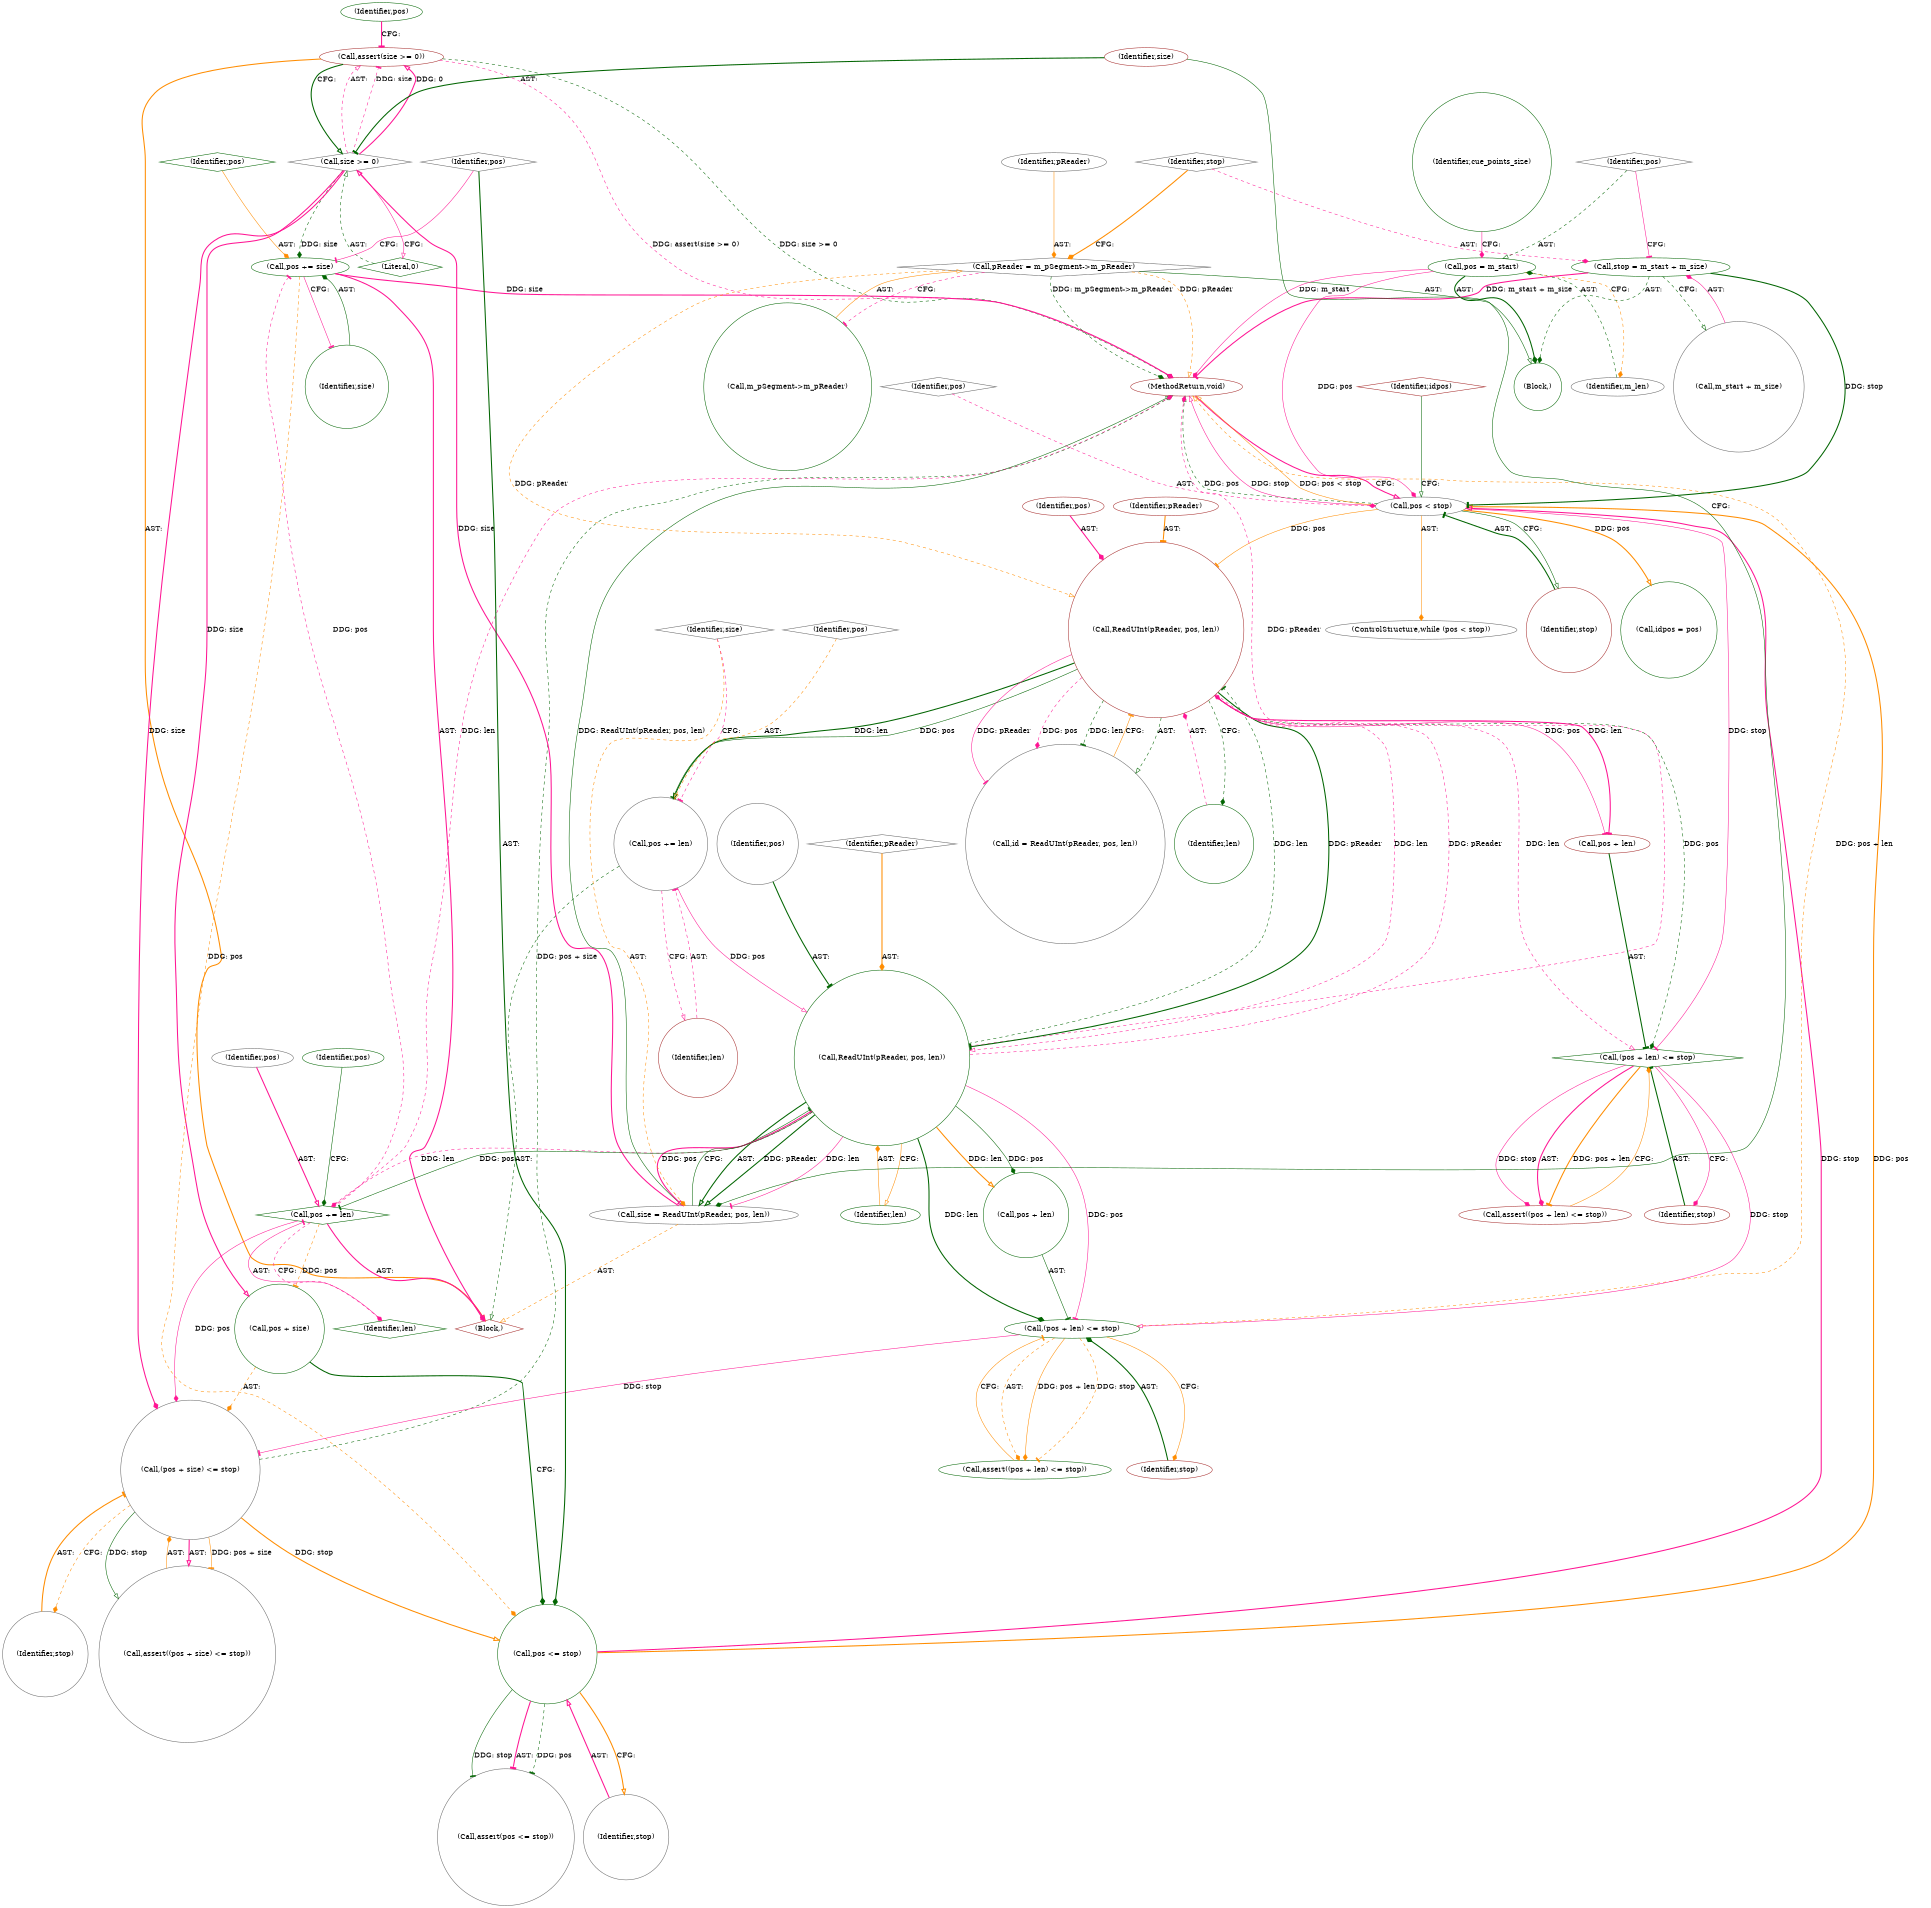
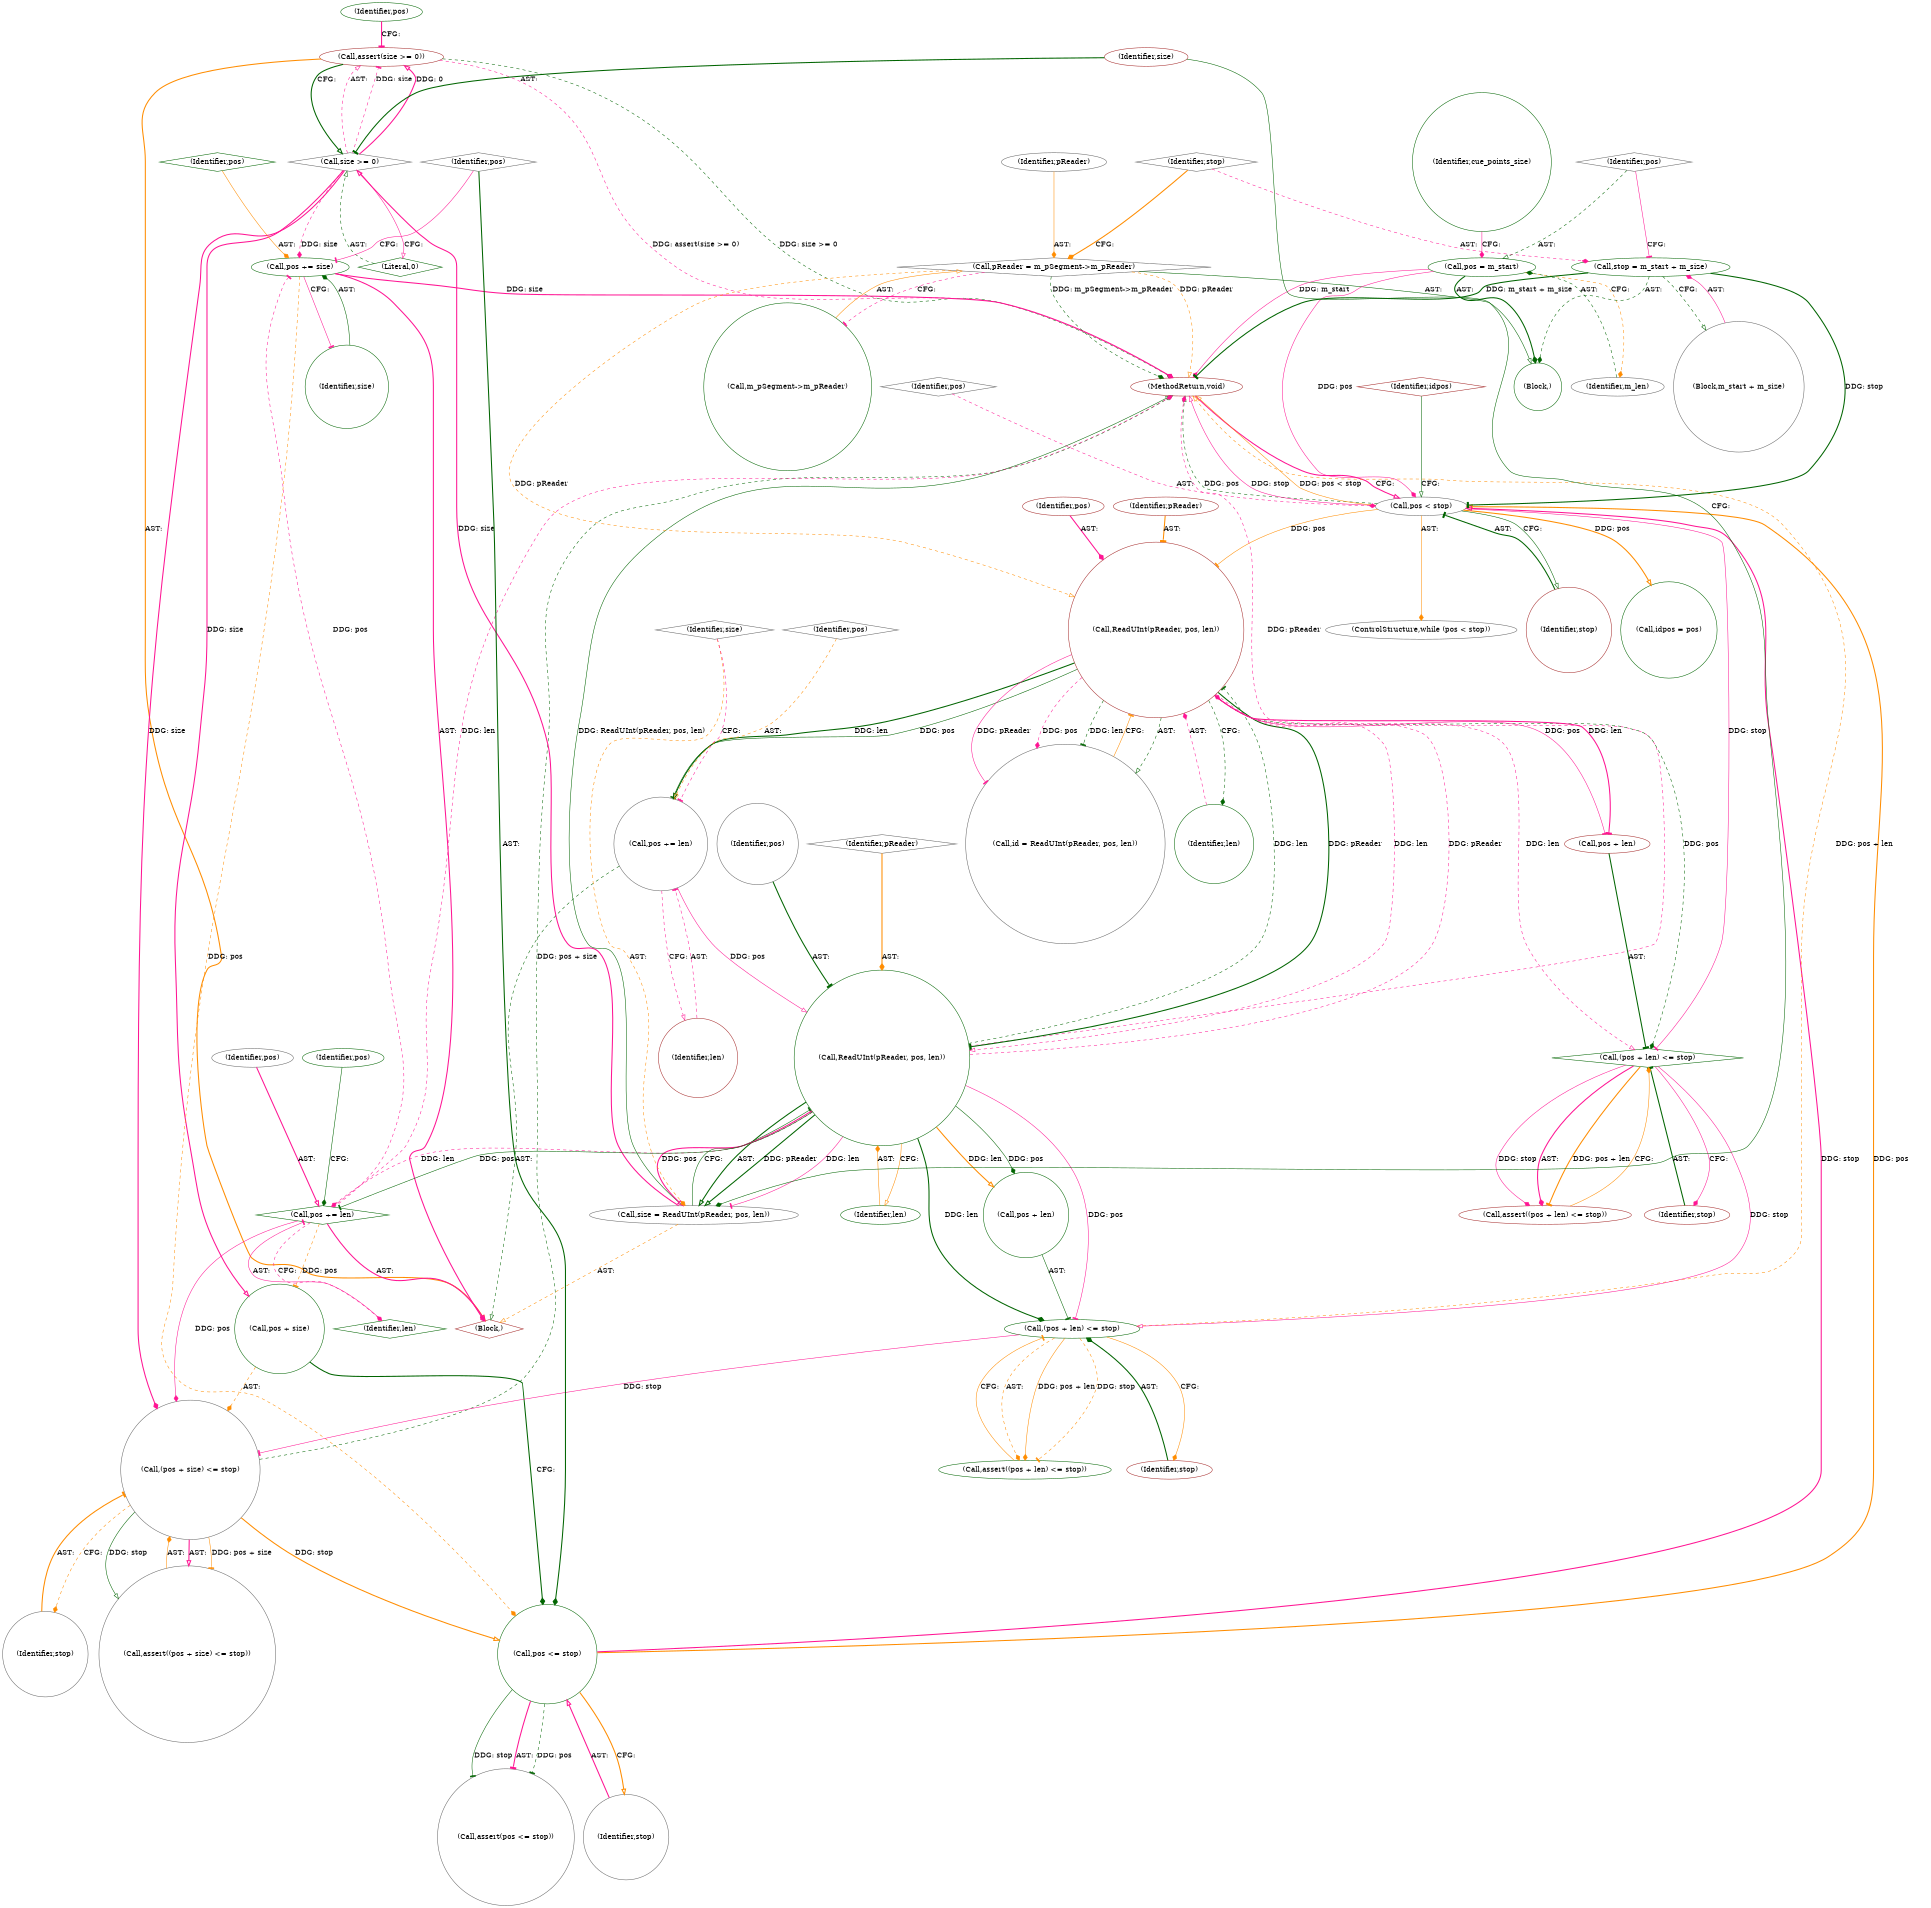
edge "(Call,size >= 0)" -> "(Call,pos += size)": color darkgreen -> deeppink
edge "(Call,stop = m_start + m_size)" -> "(MethodReturn,void)": color deeppink -> darkgreen
node "(Call,m_start + m_size)": label "(Call,m_start + m_size)" -> "(Block,m_start + m_size)"
